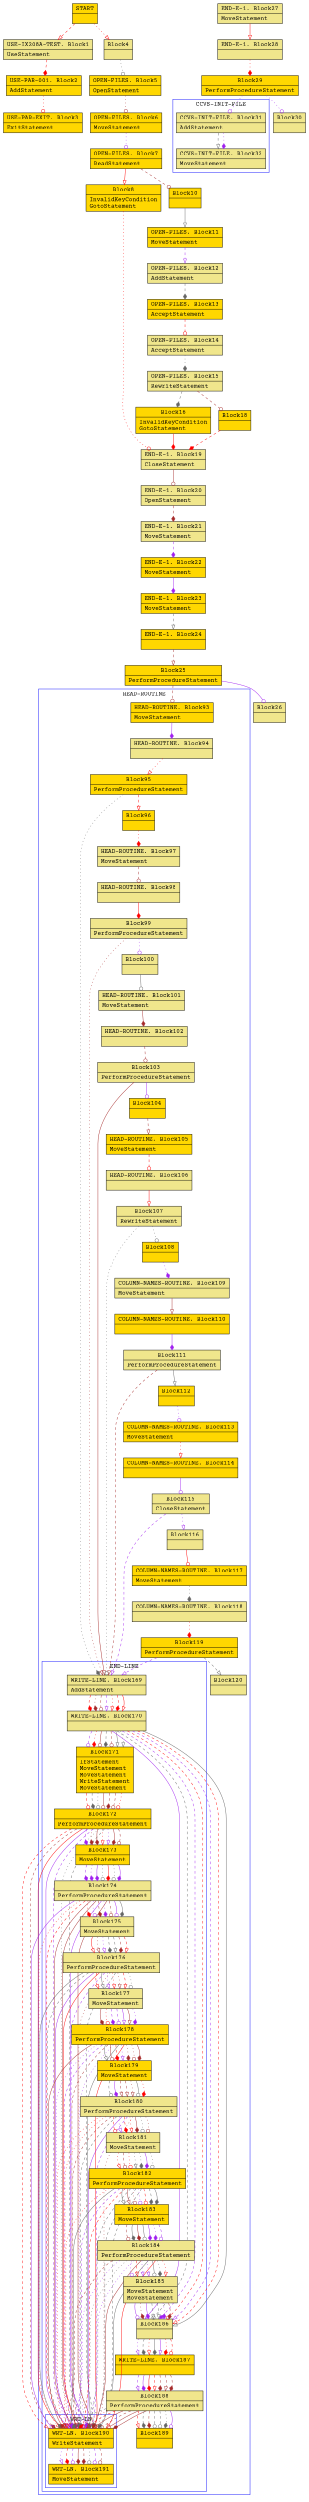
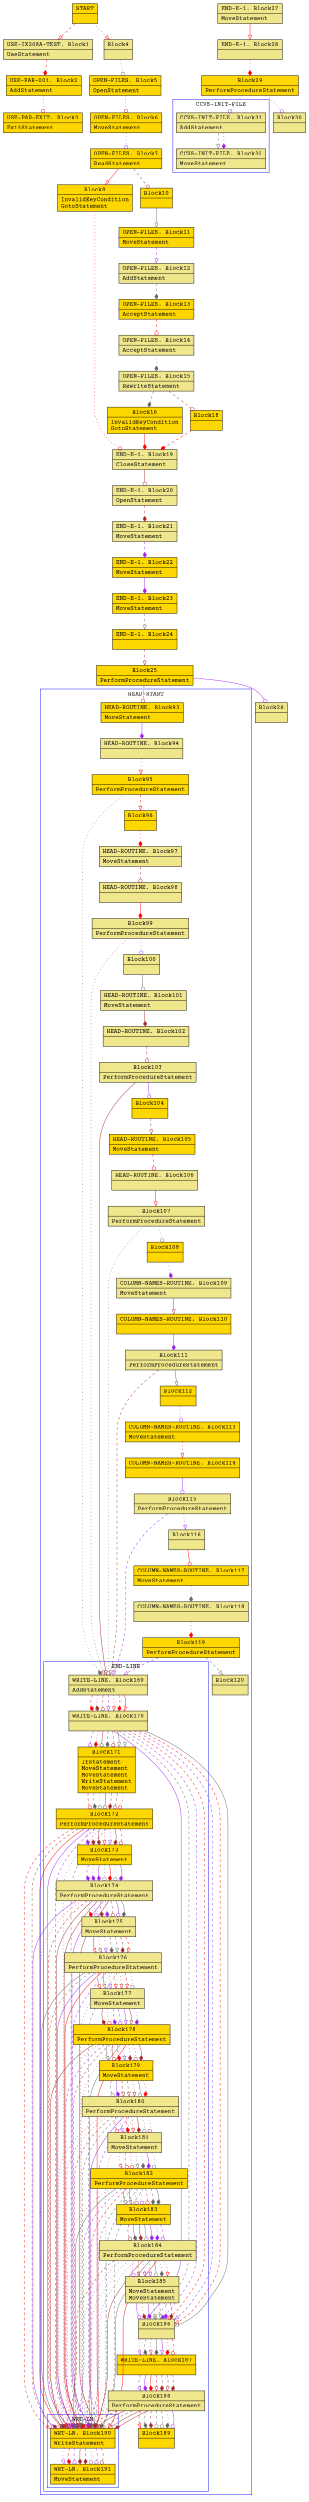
cluster "HEAD-ROUTINE": label "HEAD-ROUTINE" -> "HEAD-START"
node "Block107": text "RewriteStatement" -> "PerformProcedureStatement"
node "Block115": text "CloseStatement" -> "PerformProcedureStatement"
